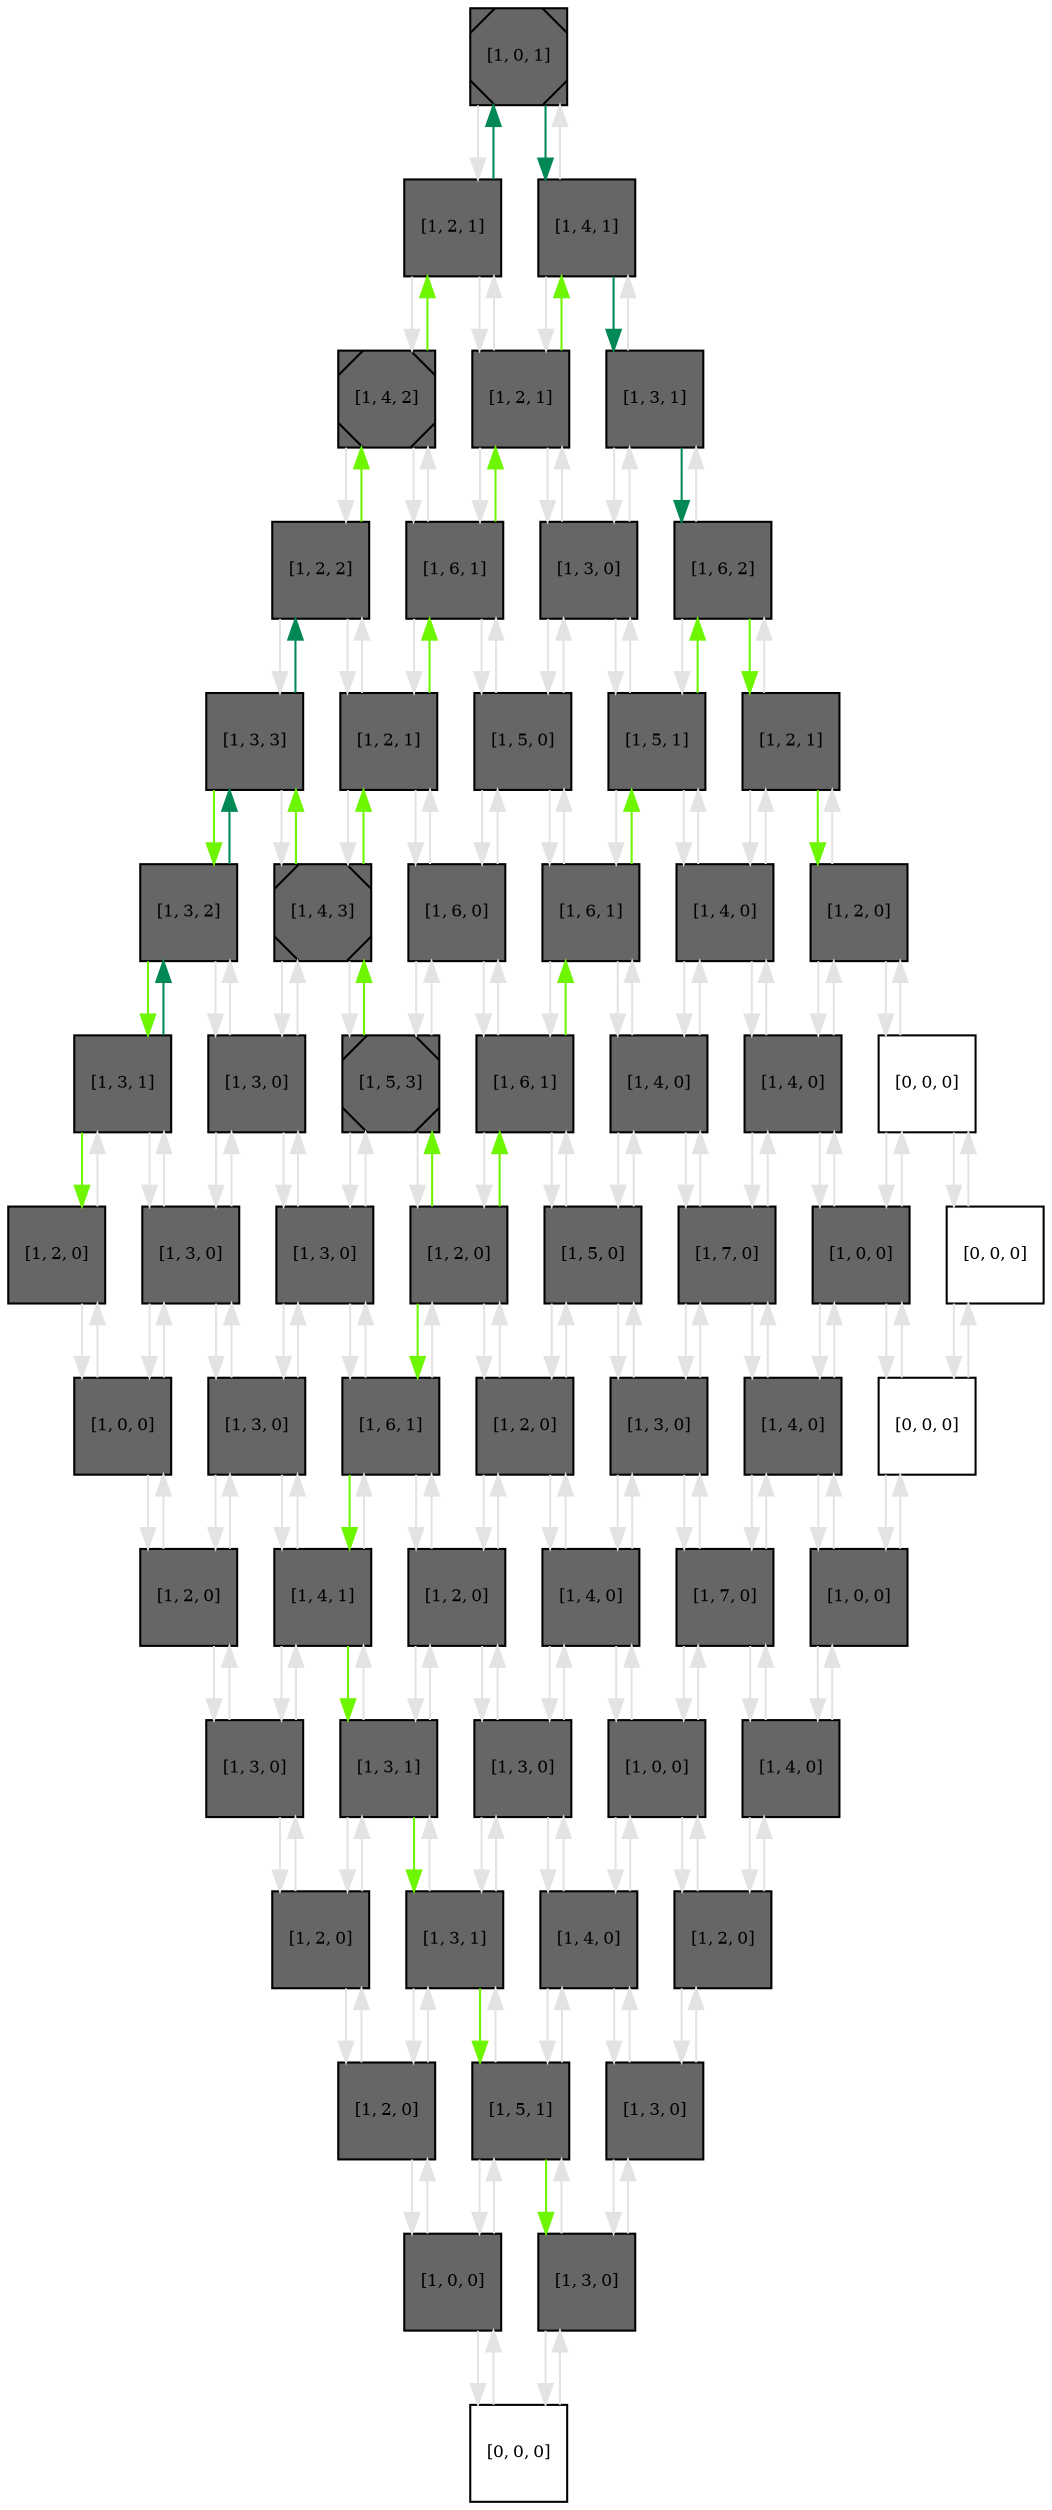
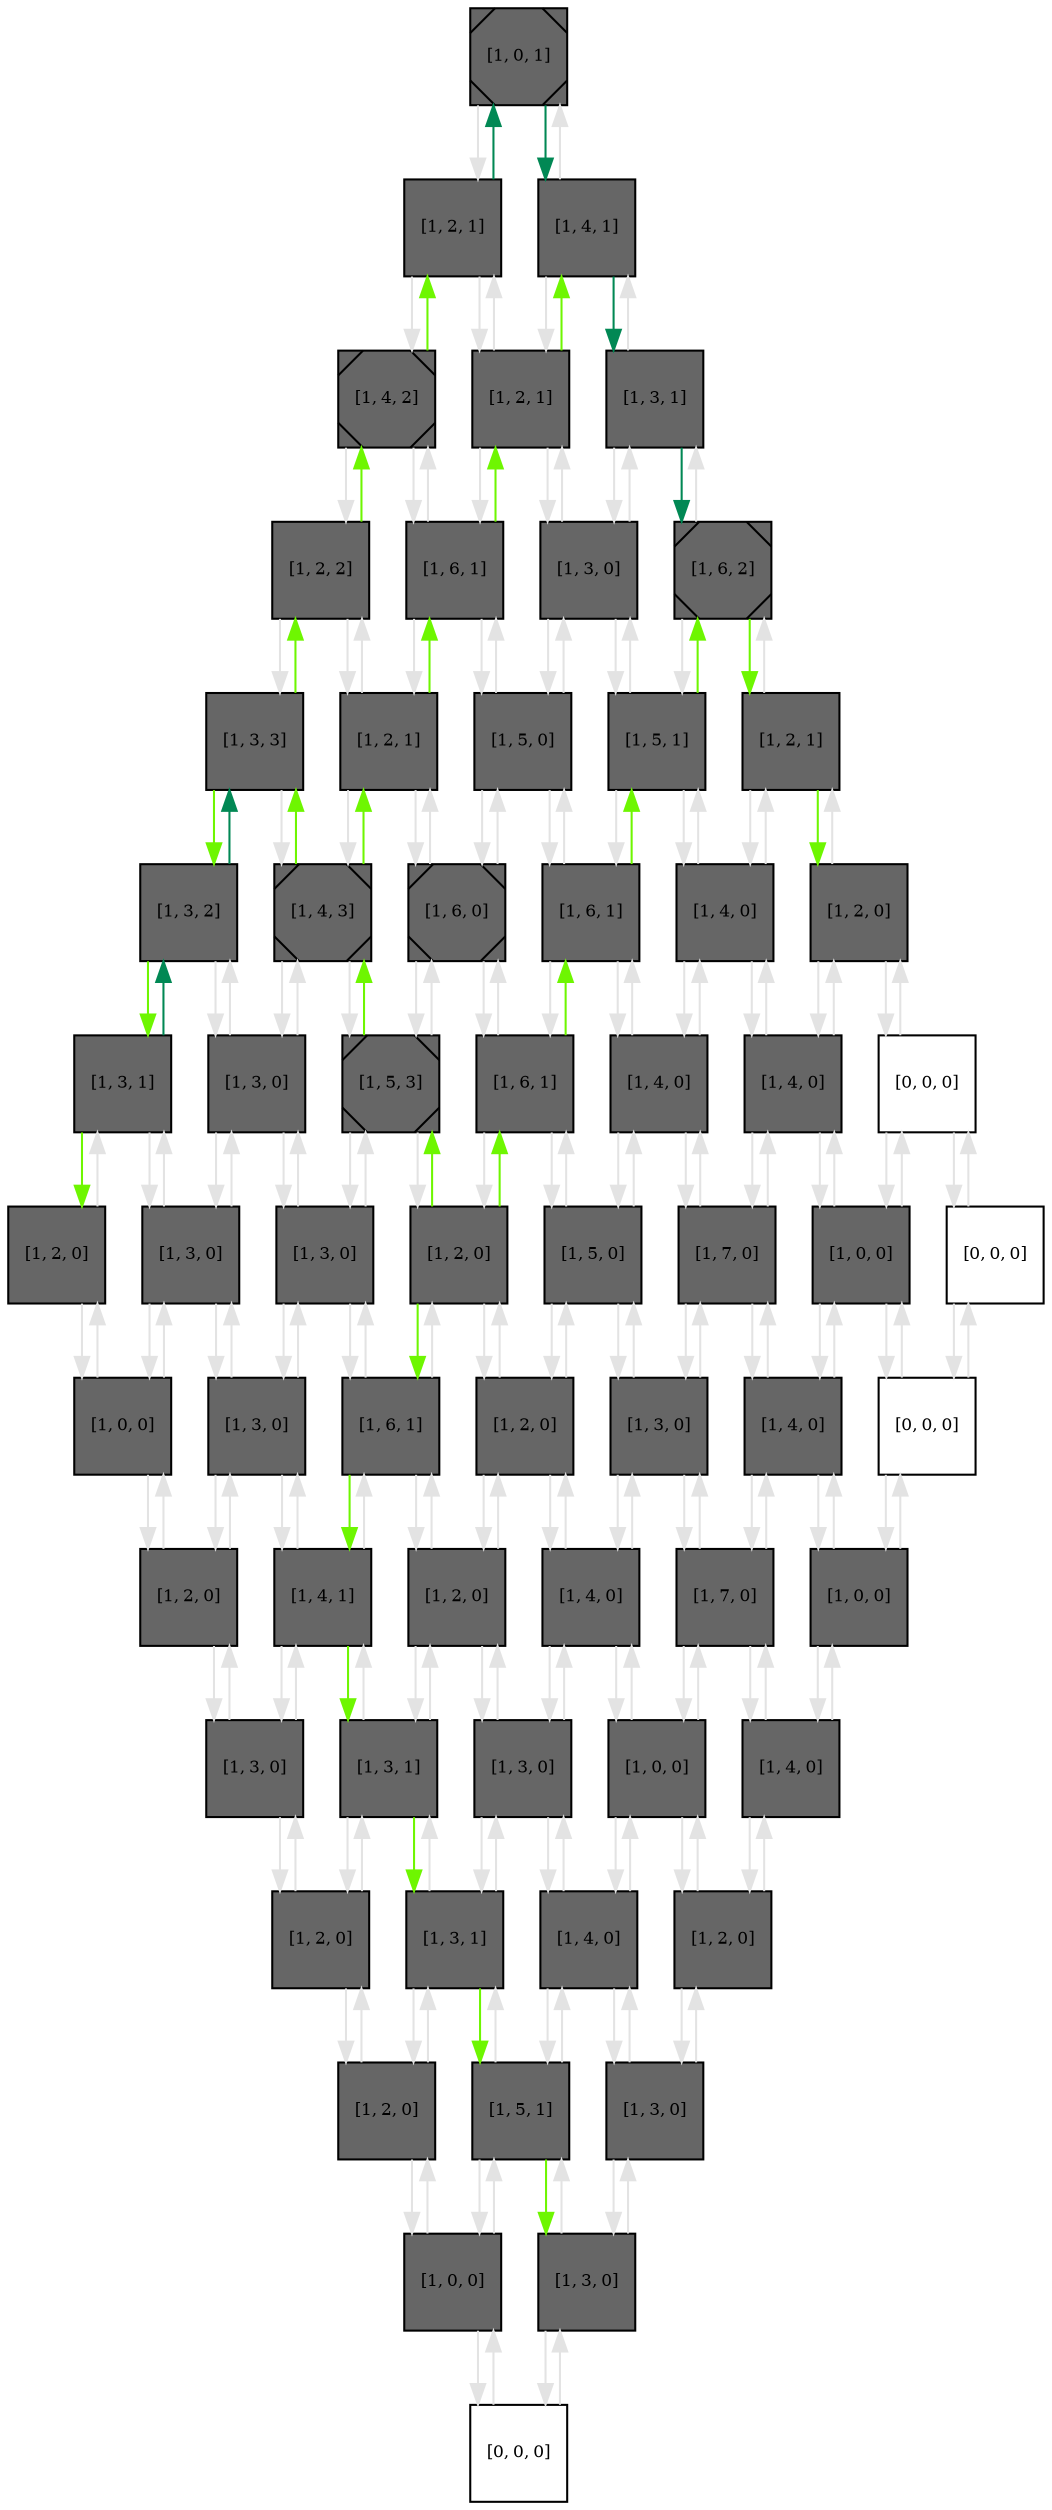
node "[1, 6, 2]": shape square -> Msquare
edge "[1, 3, 3]" -> "[1, 2, 2]": color #018854 -> #6ef601
node "[1, 6, 0]": shape square -> Msquare
